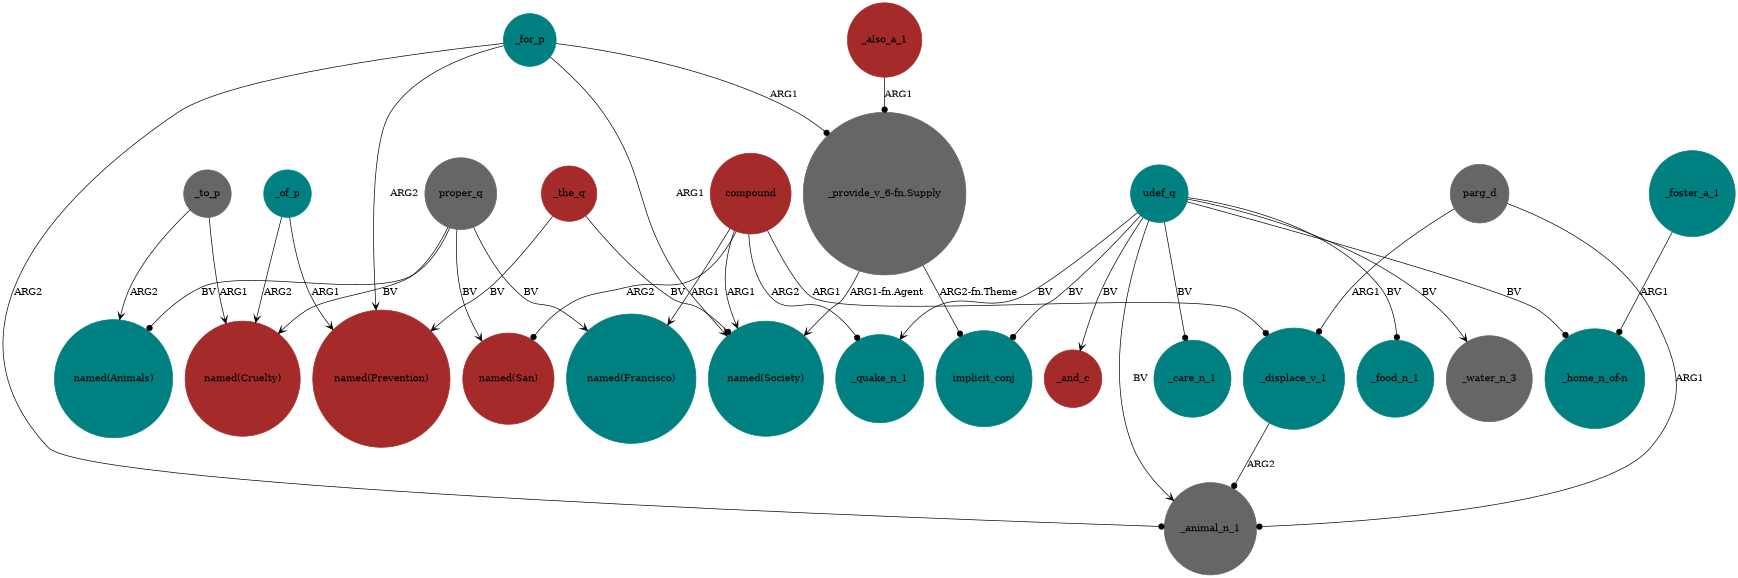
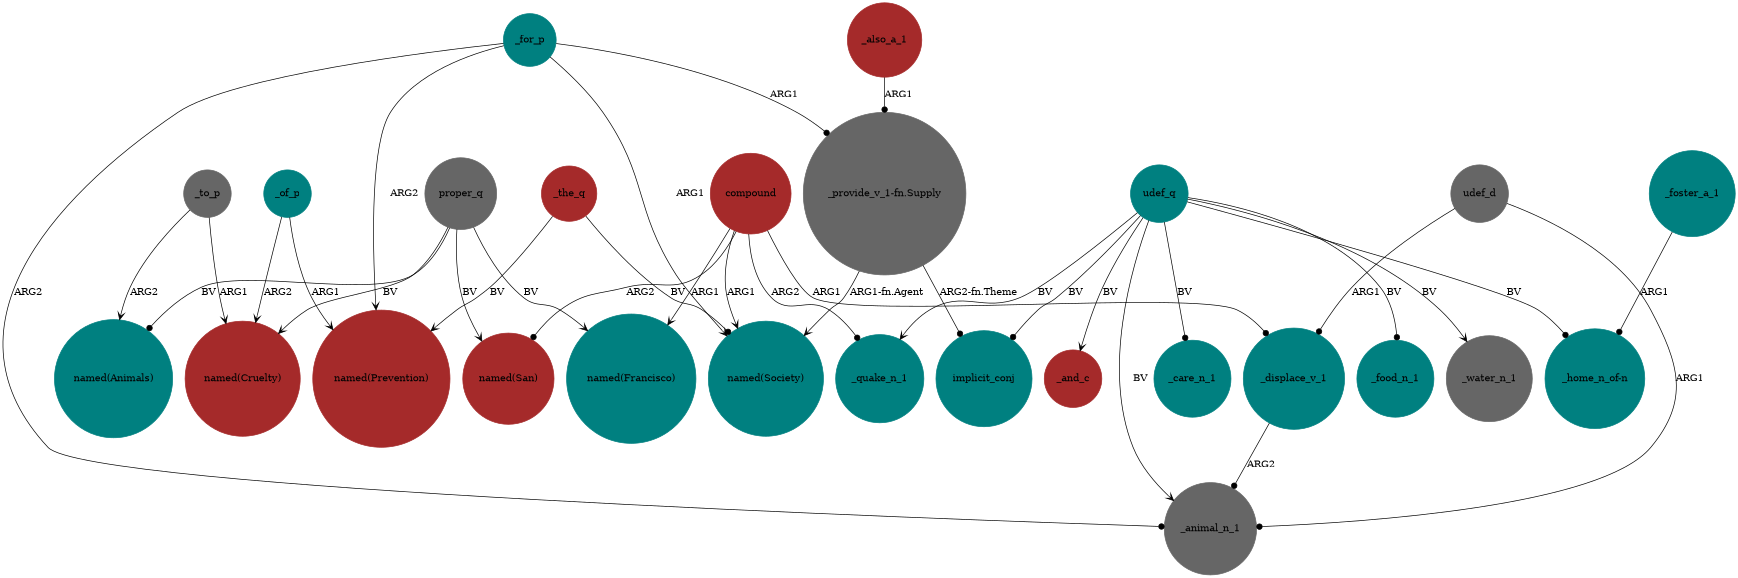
node "_provide_v_6-fn.Supply": label "_provide_v_6-fn.Supply" -> "_provide_v_1-fn.Supply"
node "parg_d": label "parg_d" -> "udef_d"
node "_water_n_3": label "_water_n_3" -> "_water_n_1"
